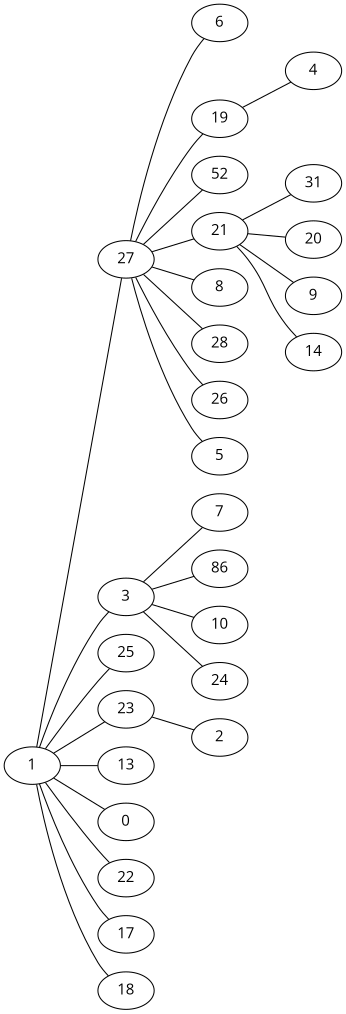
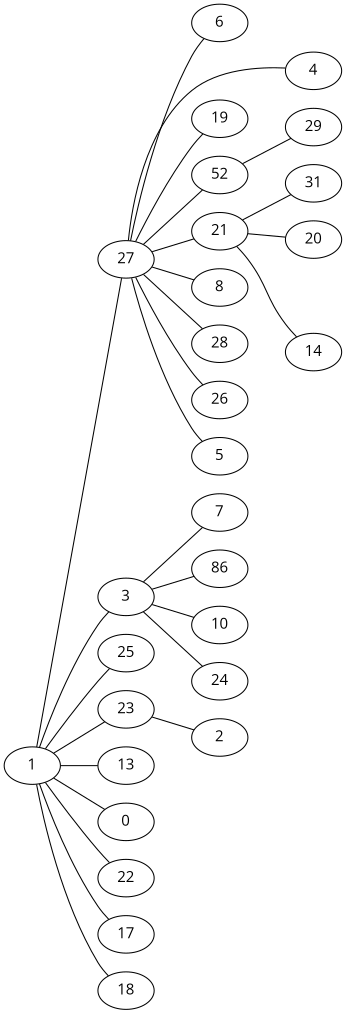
edge "4" -- "19": now "4" -- "27"
node "29": added
node "9": removed
